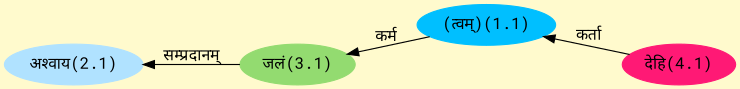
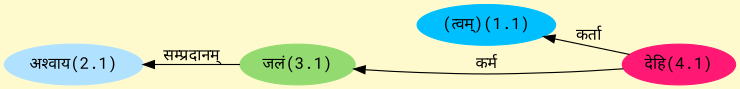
edge "(त्वम्)(1.1)" -> "जलं(3.1)": now "देहि(4.1)" -> "जलं(3.1)"
